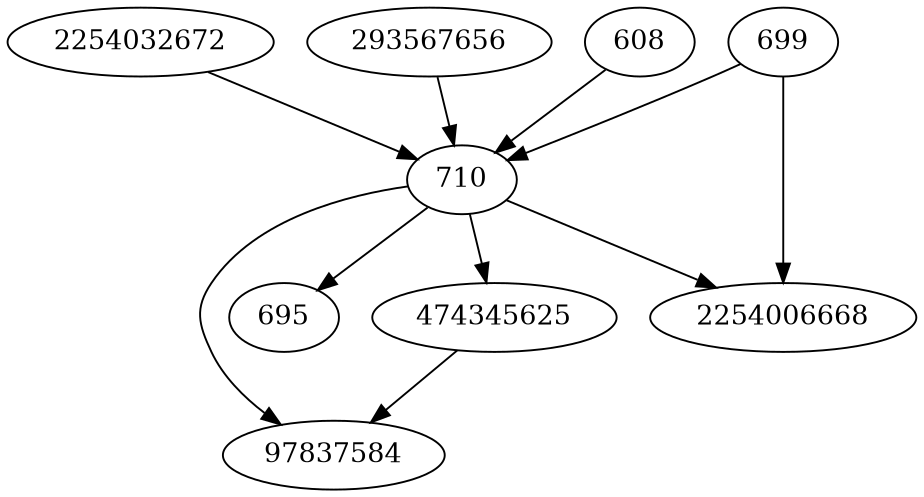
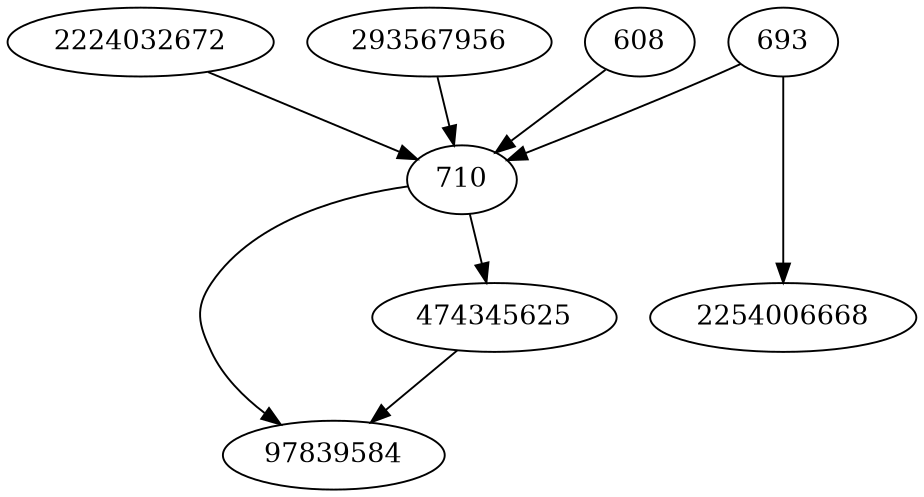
node "2254032672": label "2254032672" -> "2224032672"
node "293567656": label "293567656" -> "293567956"
node "699": label "699" -> "693"
edge "710" -> "2254006668": removed
node "695": removed
node "97837584": label "97837584" -> "97839584"
